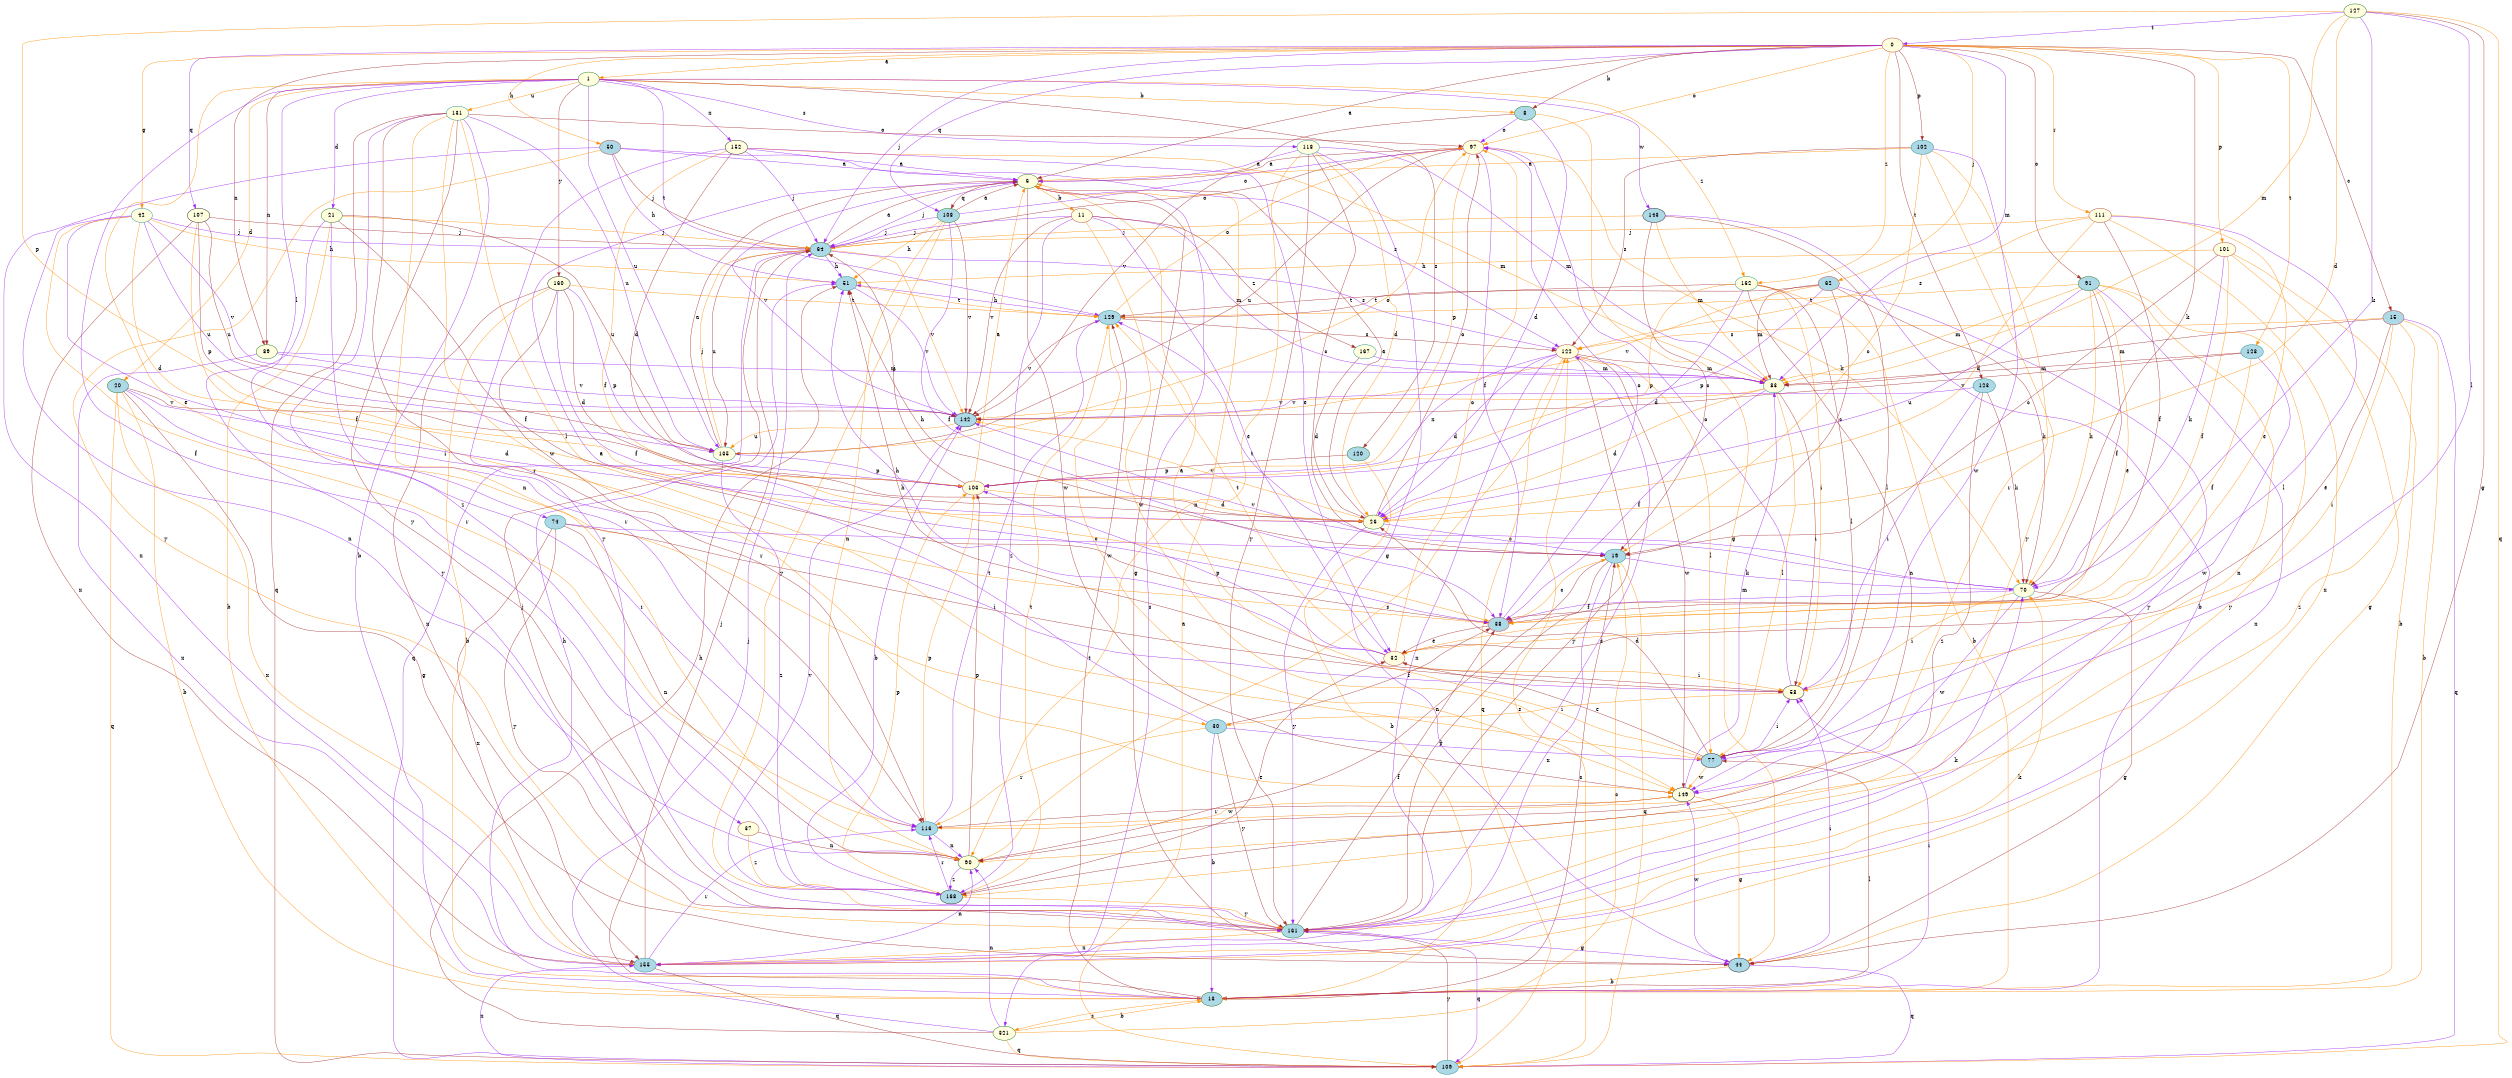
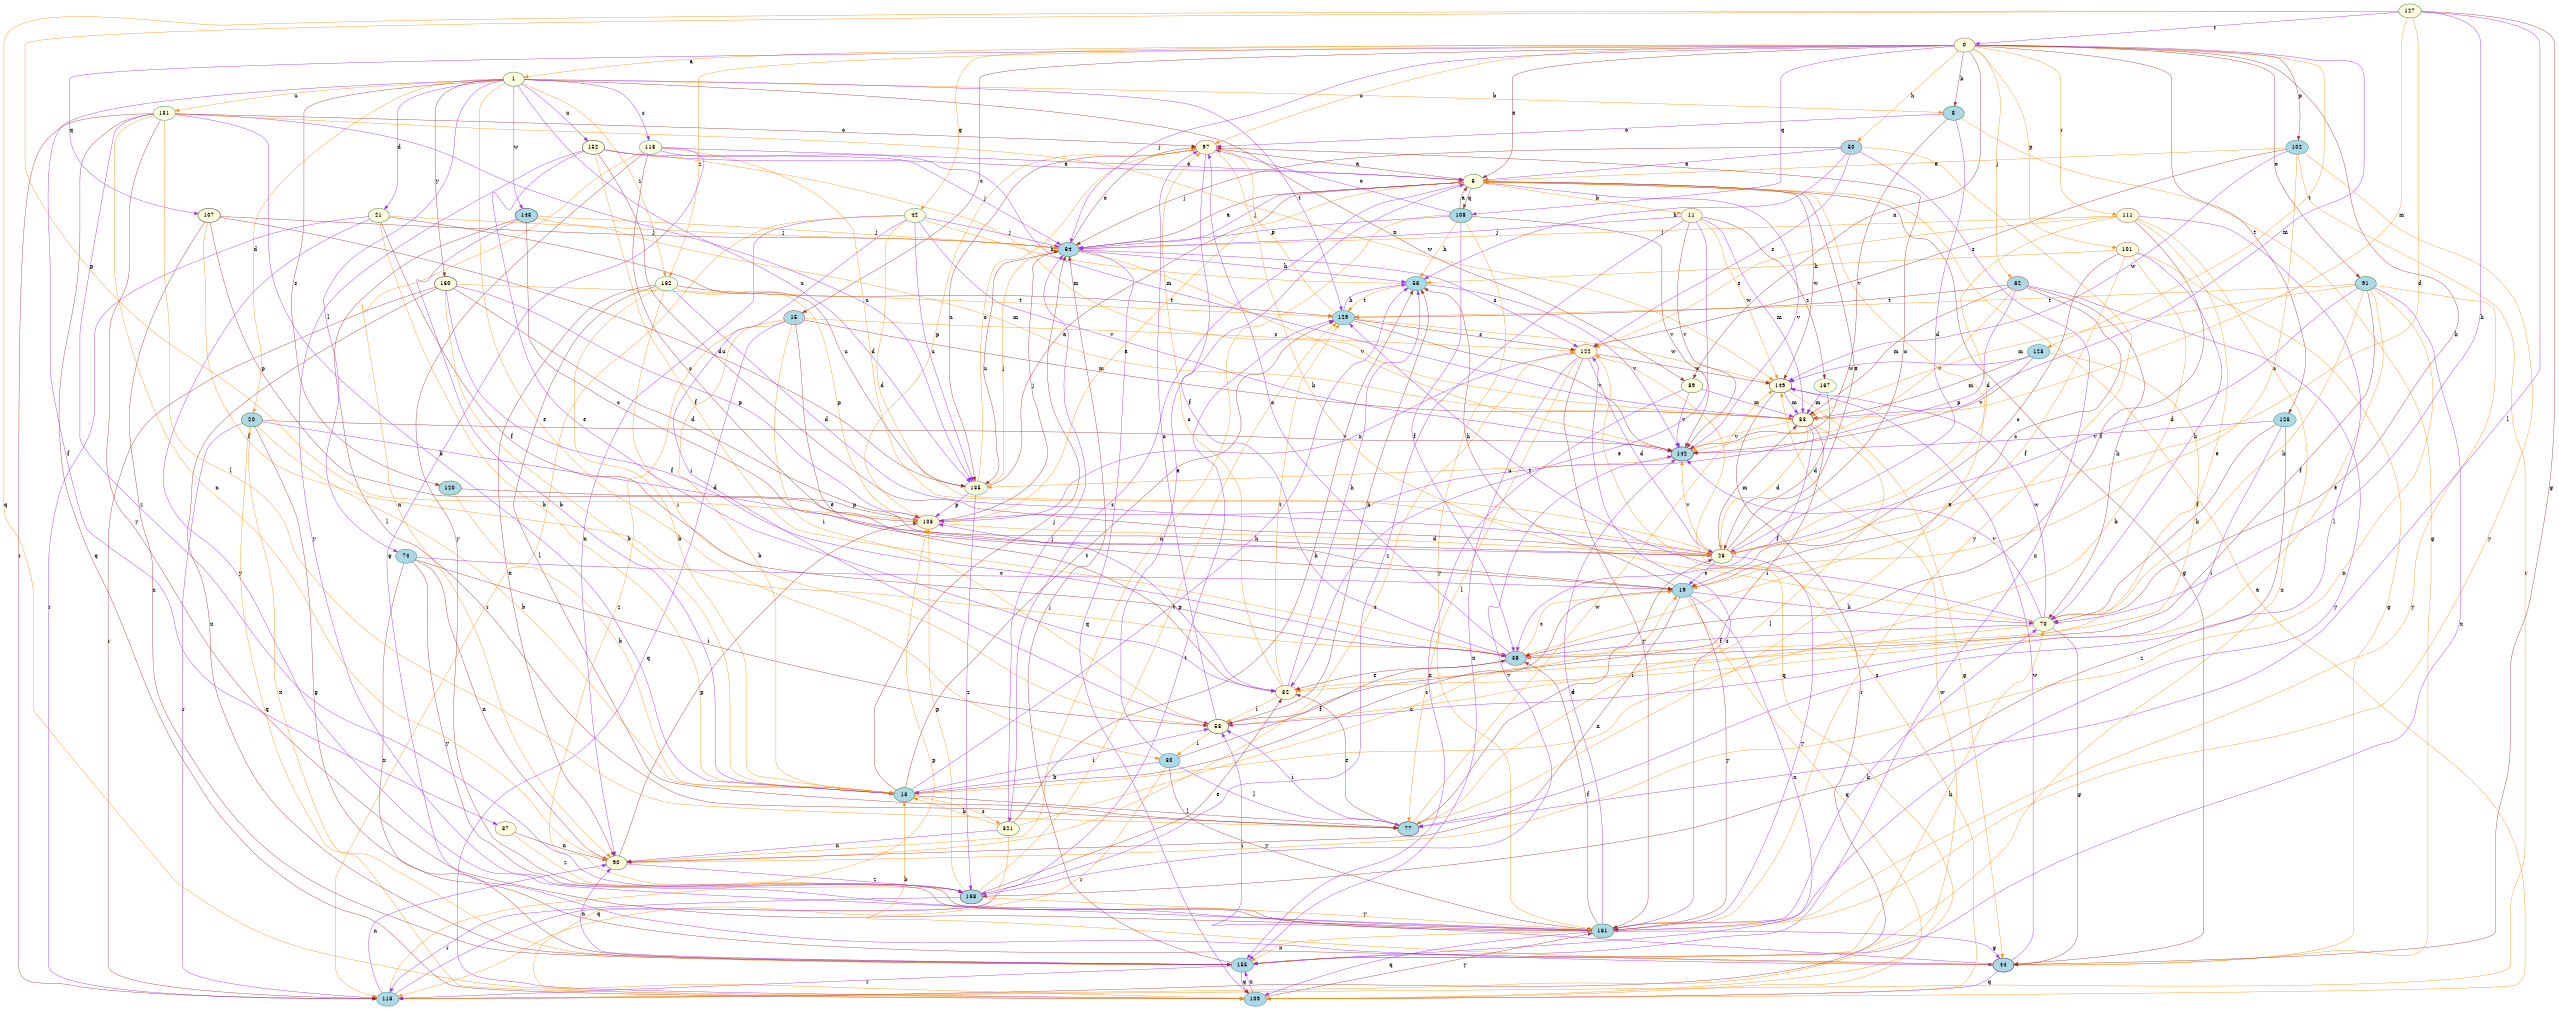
node "51": label "51" -> "56"
edge "122" -> "83": now "26" -> "83"
node "83": color teal -> black
edge "91" -> "26": label "u" -> "d"
edge "168" -> "142": label "b" -> "v"
